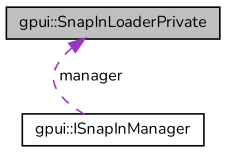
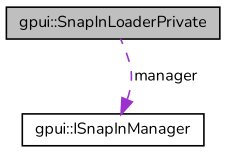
edge "gpui::ISnapInManager" -> "gpui::SnapInLoaderPrivate": reversed
